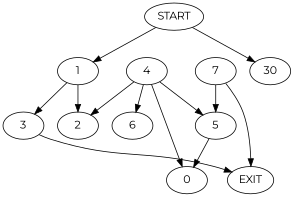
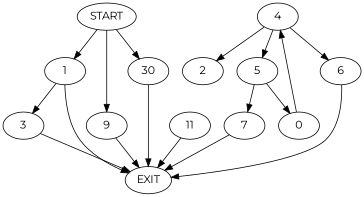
edge "1" -> "2": now "1" -> "EXIT"
edge "7" -> "5": reversed
edge "30" -> "EXIT": added
edge "4" -> "0": reversed
node "9": added
node "11": added
edge "6" -> "EXIT": added
